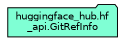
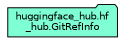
node "huggingface_hub.hf _api.GitRefInfo": label "huggingface_hub.hf _api.GitRefInfo" -> "huggingface_hub.hf _hub.GitRefInfo"
